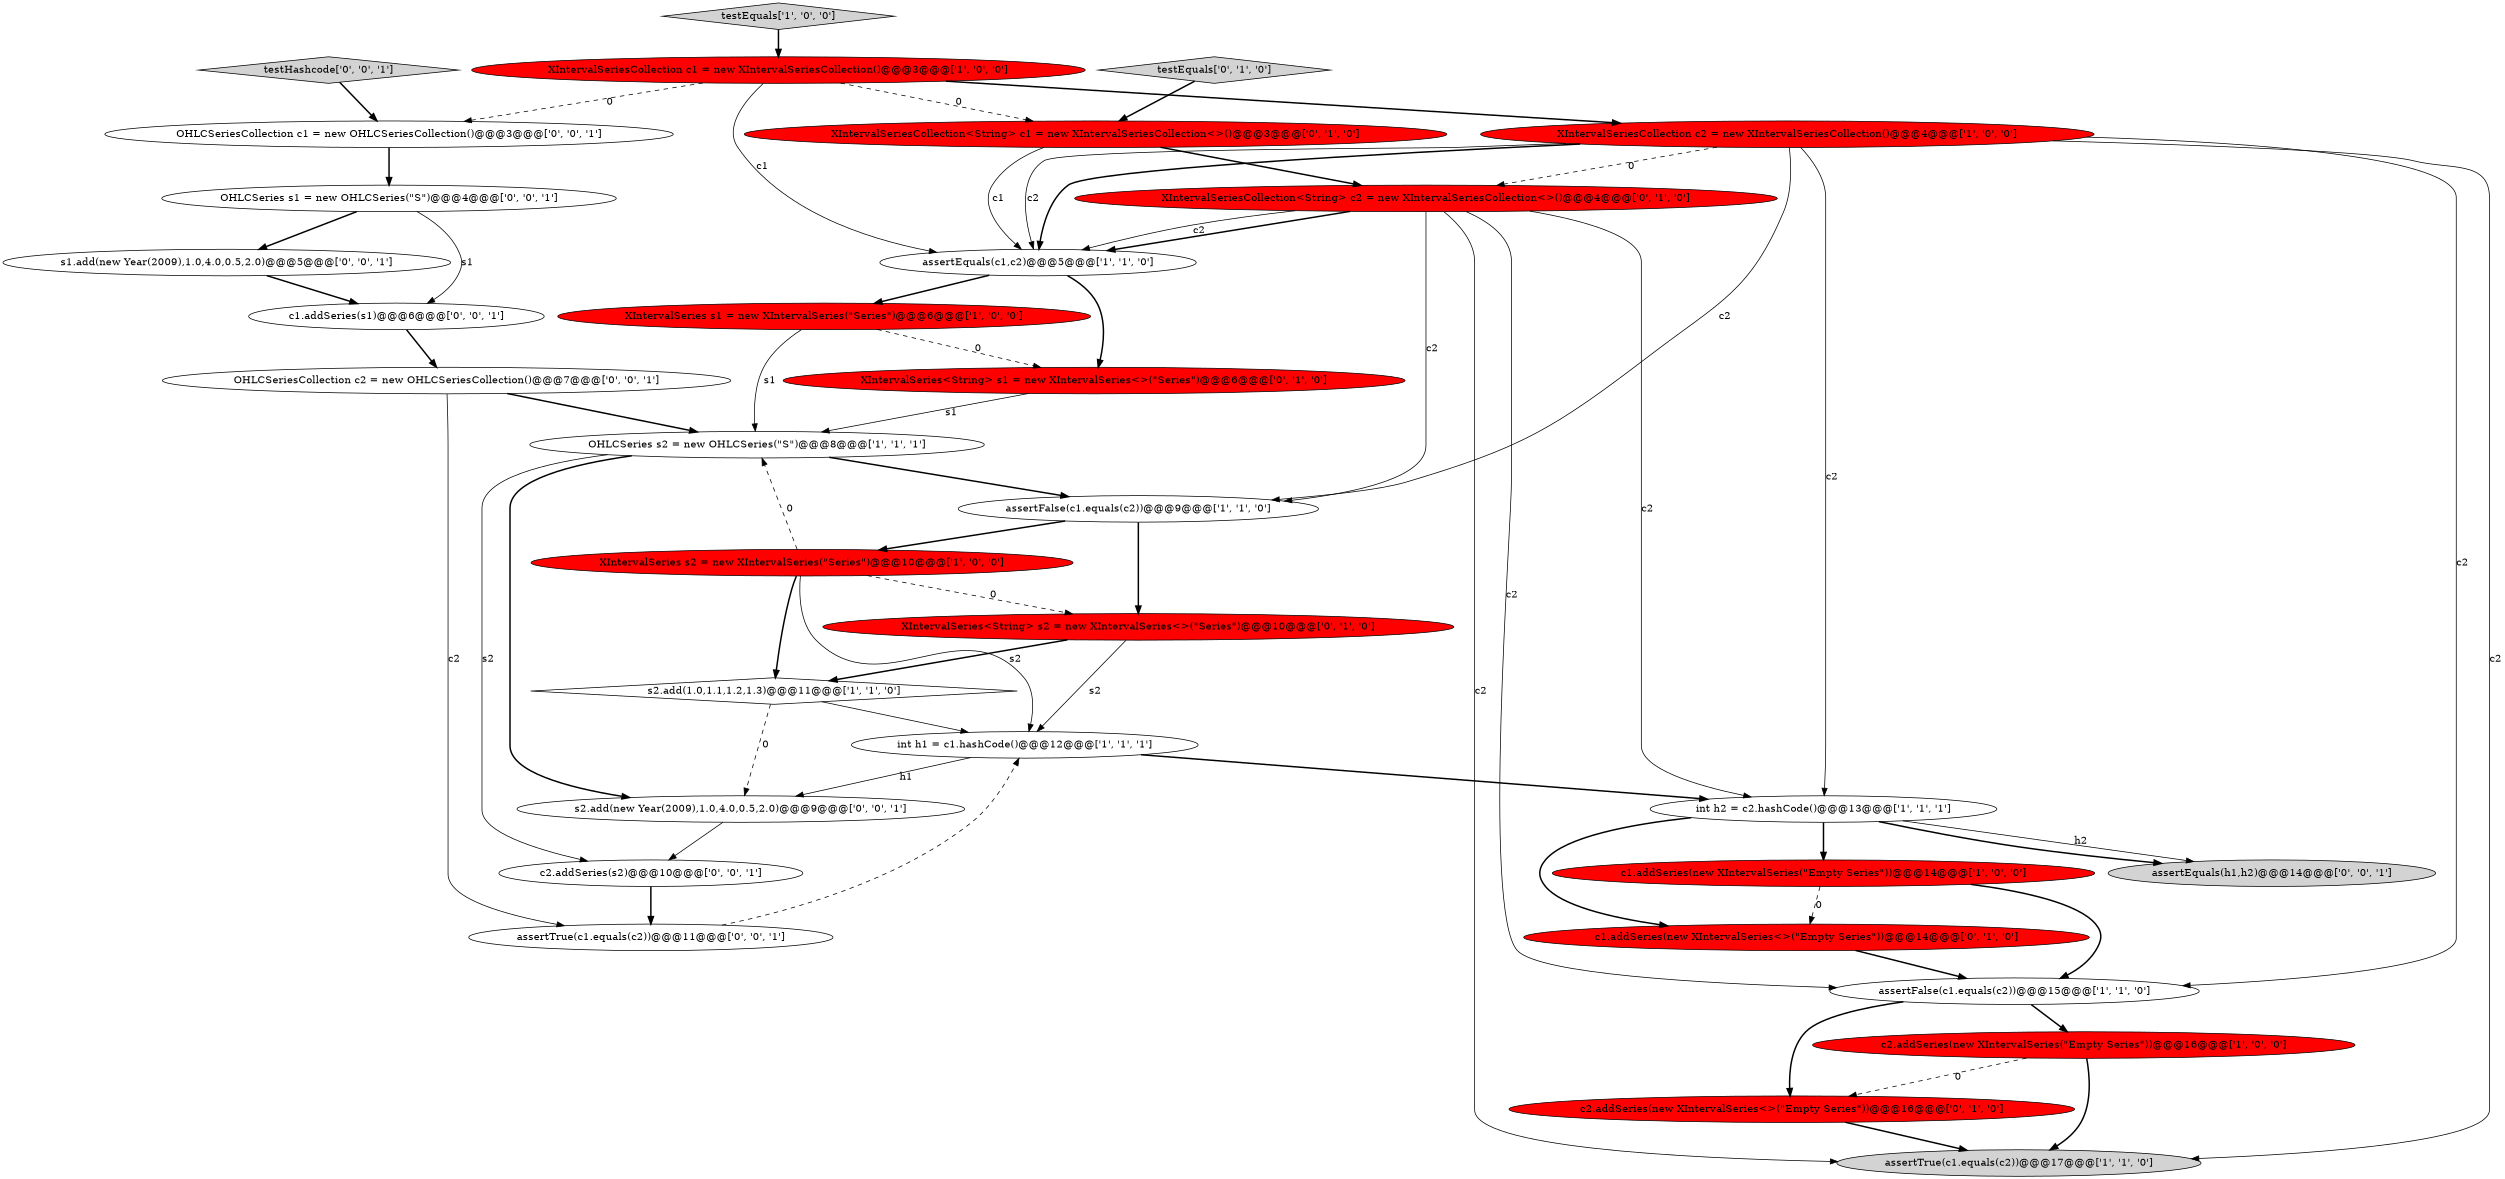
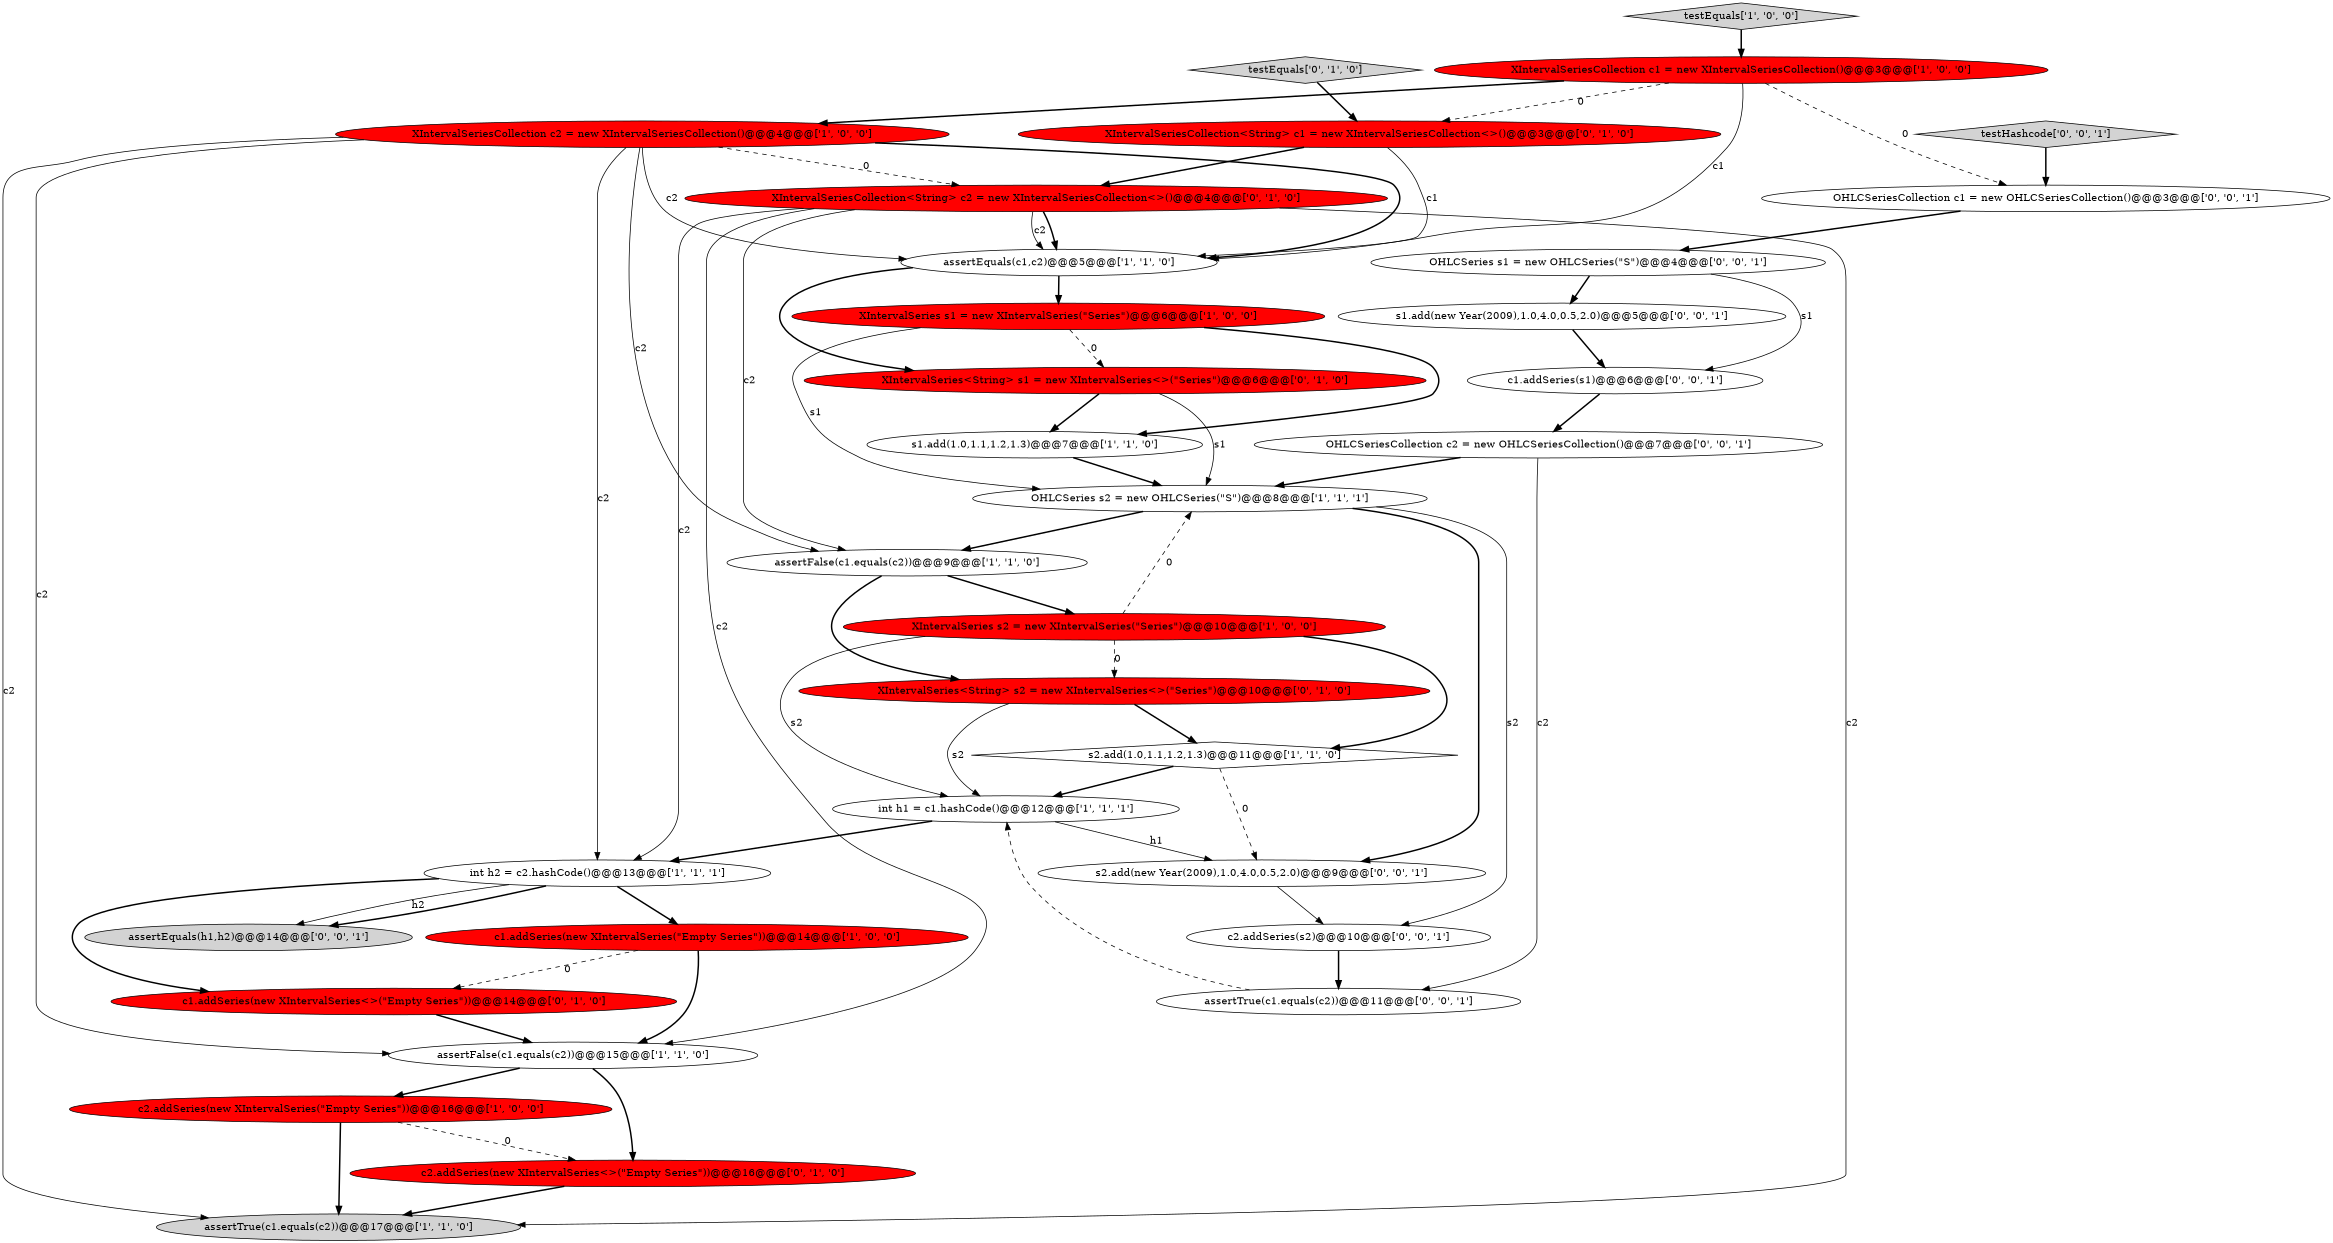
node "s1.add(1.0,1.1,1.2,1.3)@@@7@@@['1', '1', '0']": added
edge "s2.add(1.0,1.1,1.2,1.3)@@@11@@@['1', '1', '0']" -> "int h1 = c1.hashCode()@@@12@@@['1', '1', '1']": style solid -> bold
